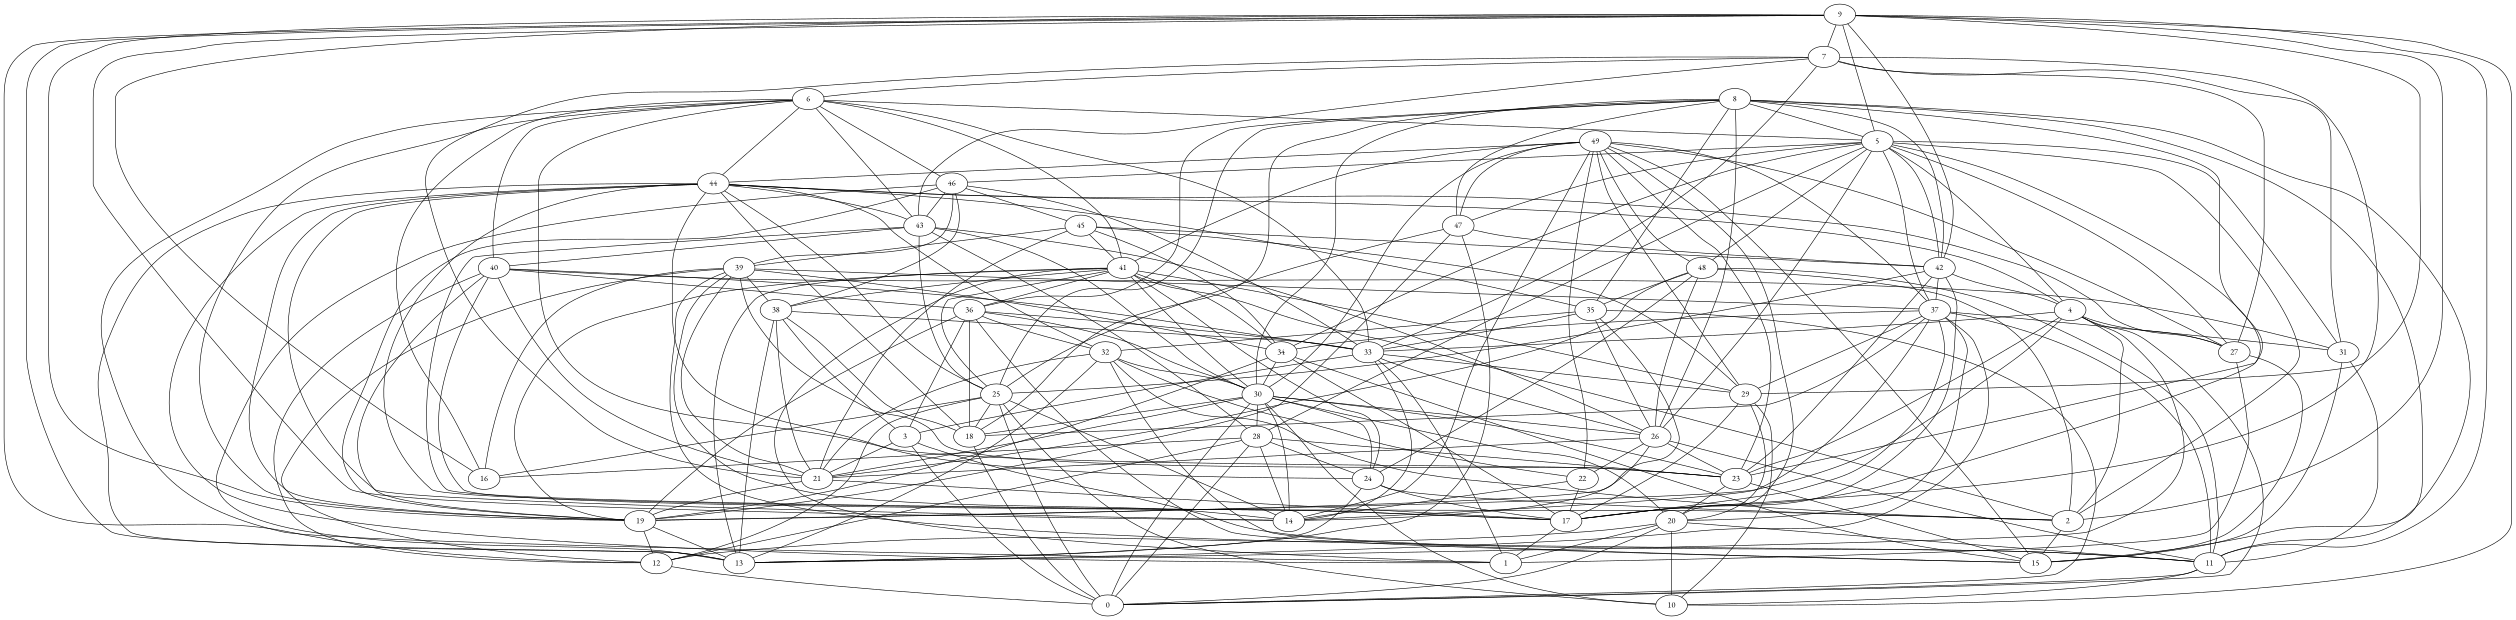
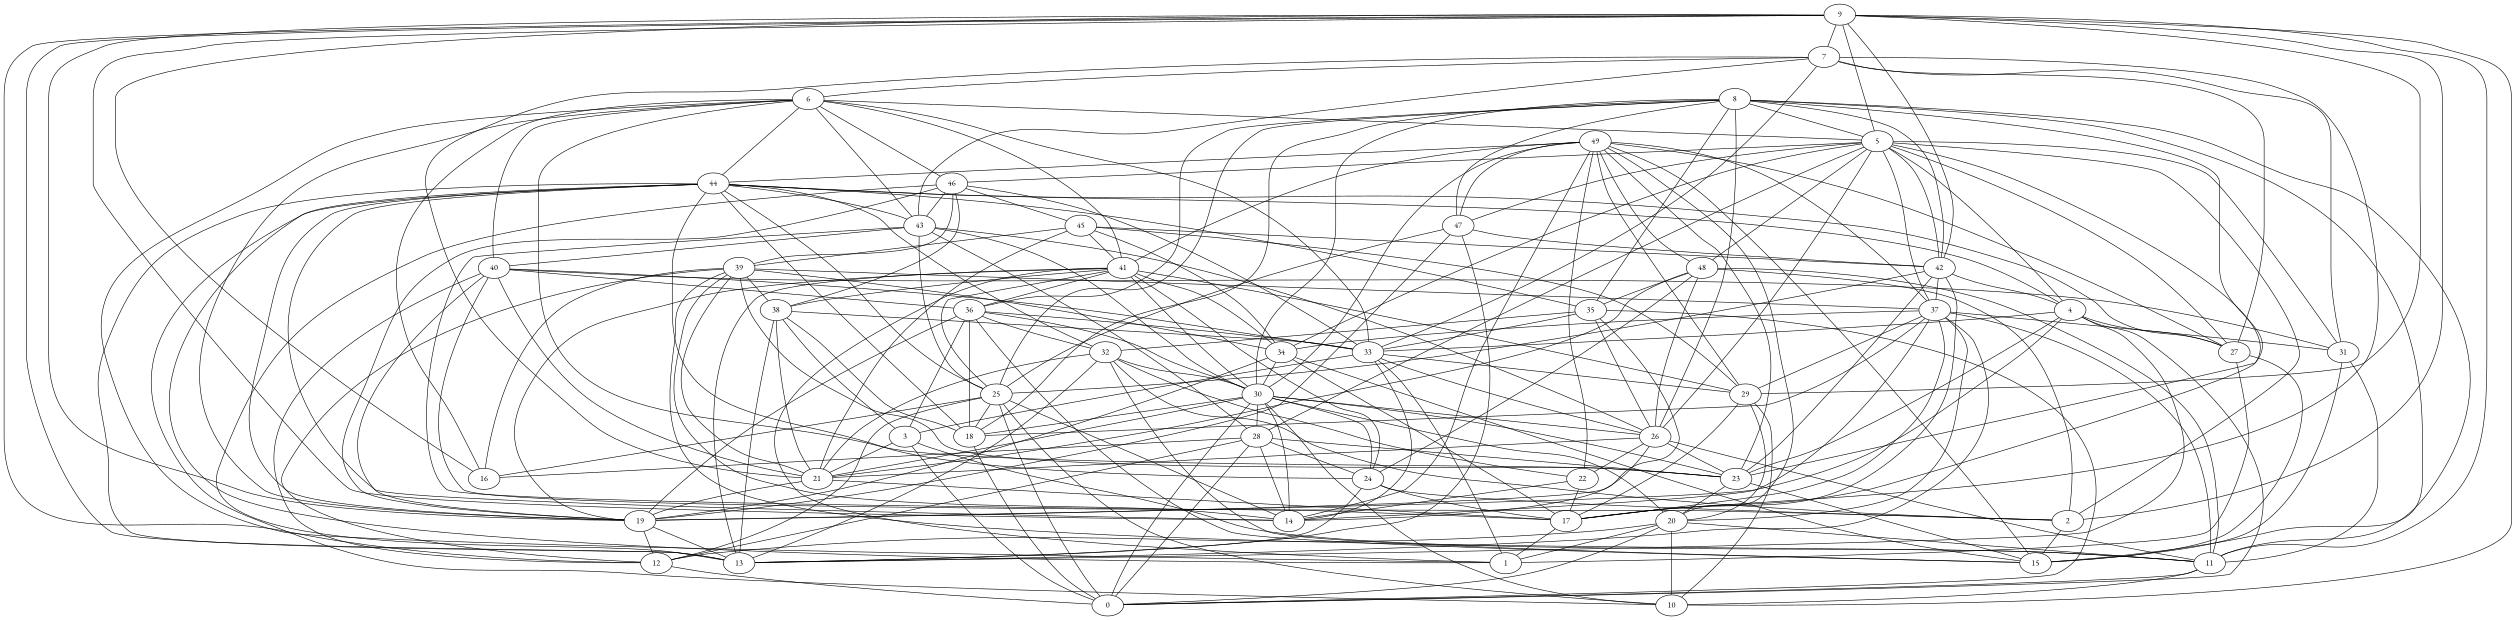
edge "41" -- "2": removed
edge "4" -- "2": removed
edge "44" -- "17": now "44" -- "10"
